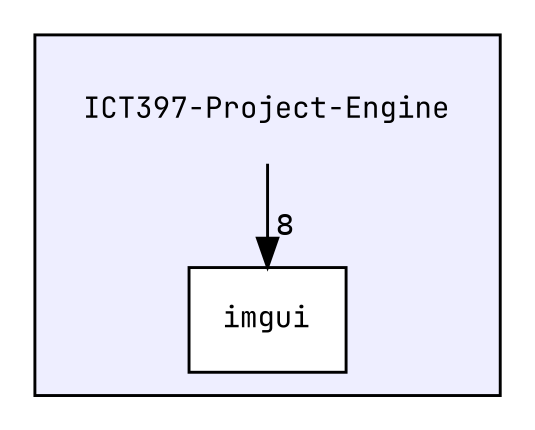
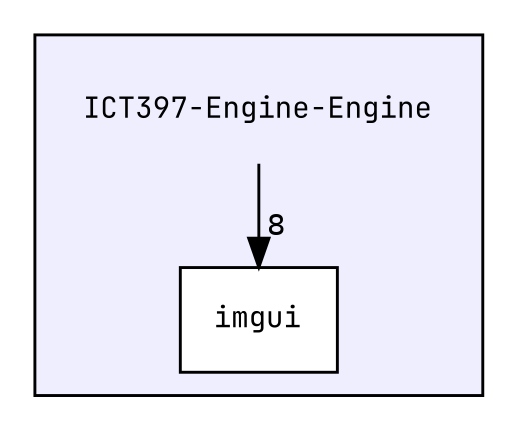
node "ICT397-Project-Engine": label "ICT397-Project-Engine" -> "ICT397-Engine-Engine"
